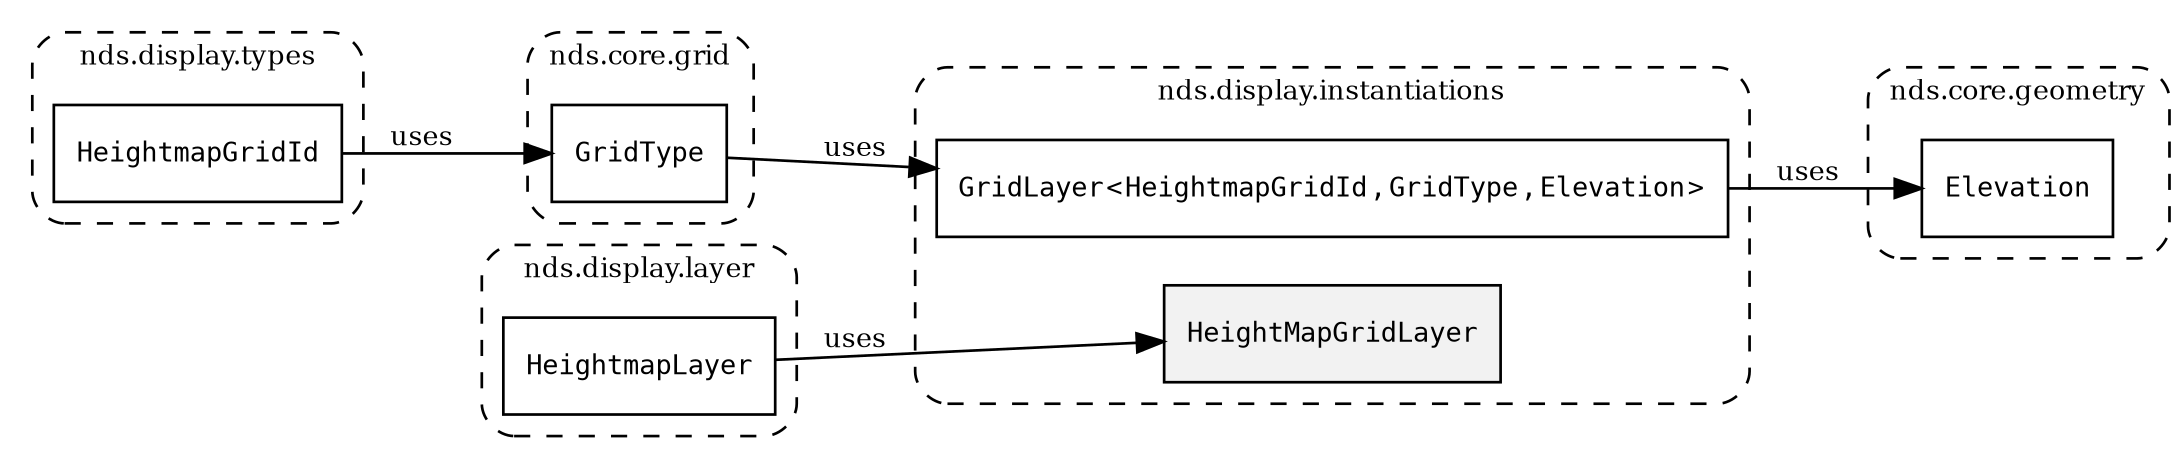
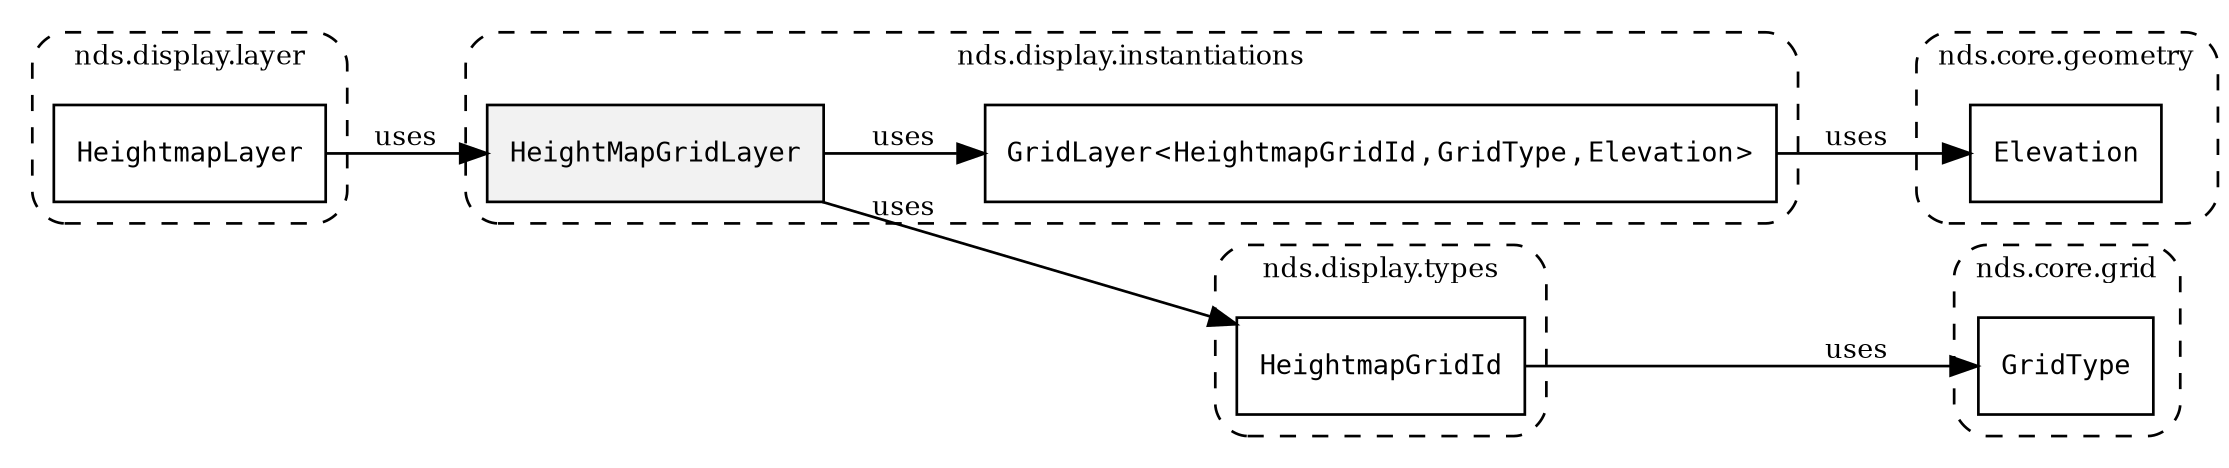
edge "GridType" -> "GridLayer": now "HeightMapGridLayer" -> "GridLayer"
edge "HeightMapGridLayer" -> "HeightmapGridId": added, label "uses"
